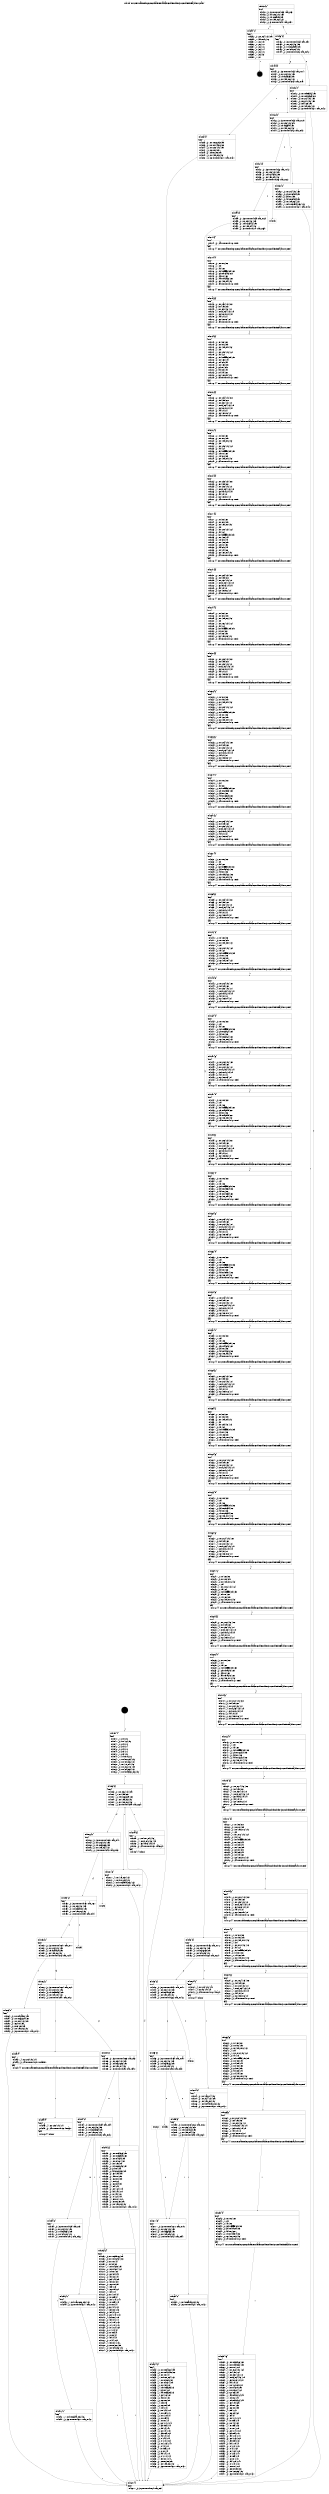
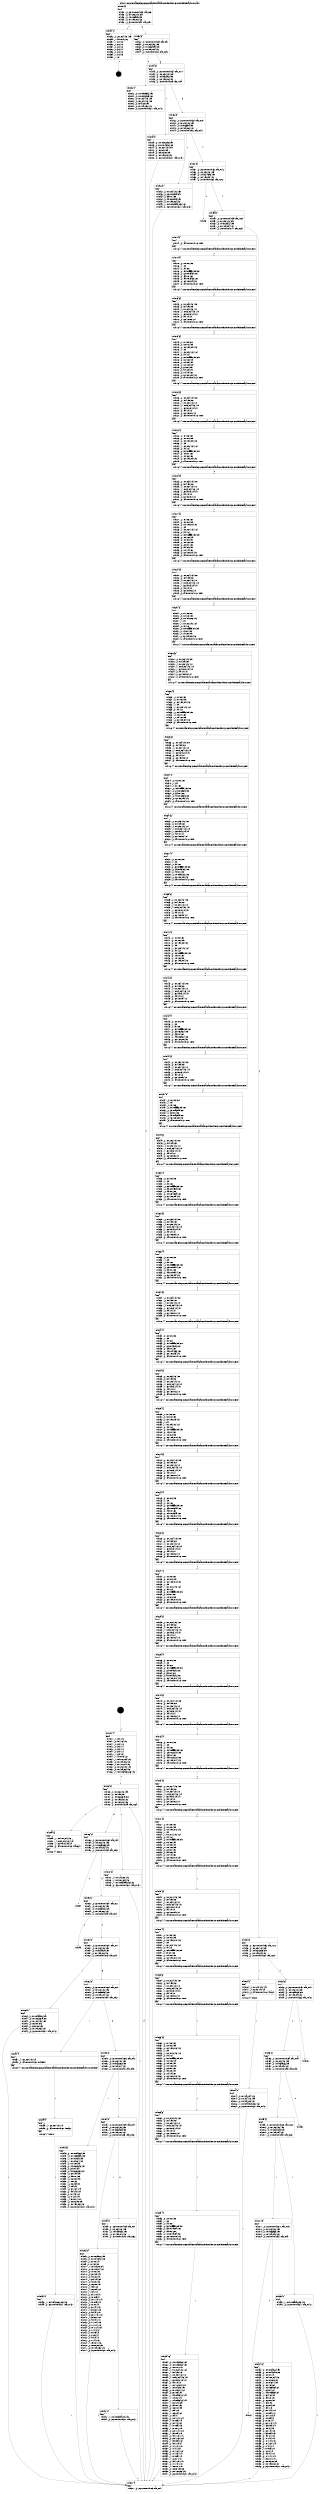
edge "0x402030" -> "0x402017 [25]": reversed
edge "0x401ef4 [22]" -> "0x4029b3 [12]": now "0x4029aa [9]" -> "0x4029b3 [12]"
